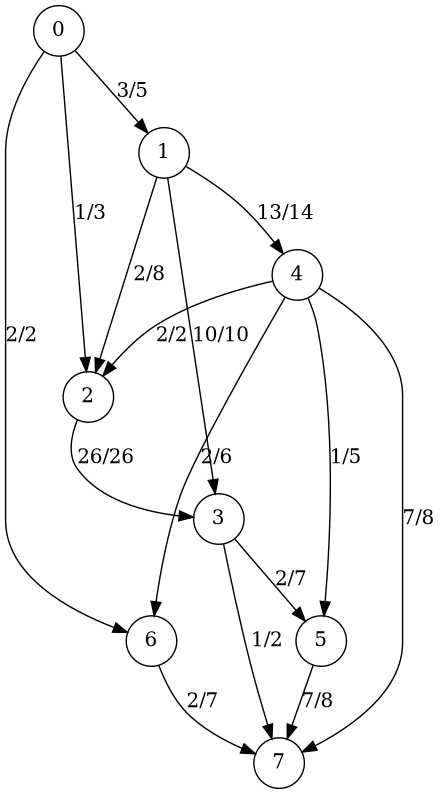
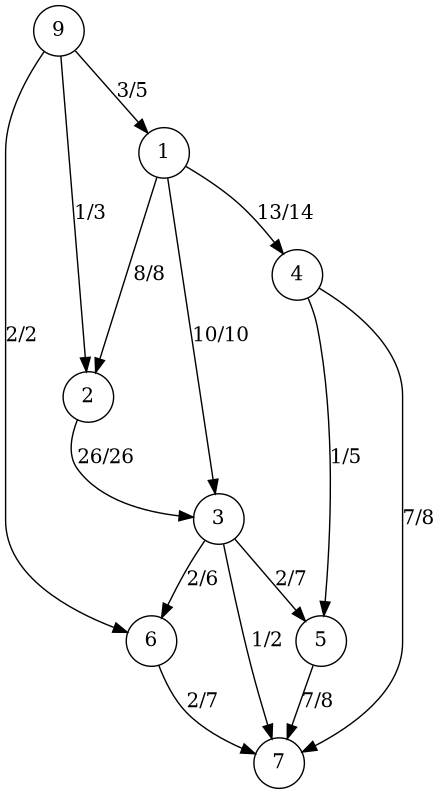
node "0": label "0" -> "9"
edge "1" -> "2": label "2/8" -> "8/8"
edge "4" -> "2": removed, label "2/2"
edge "4" -> "6": now "3" -> "6"
